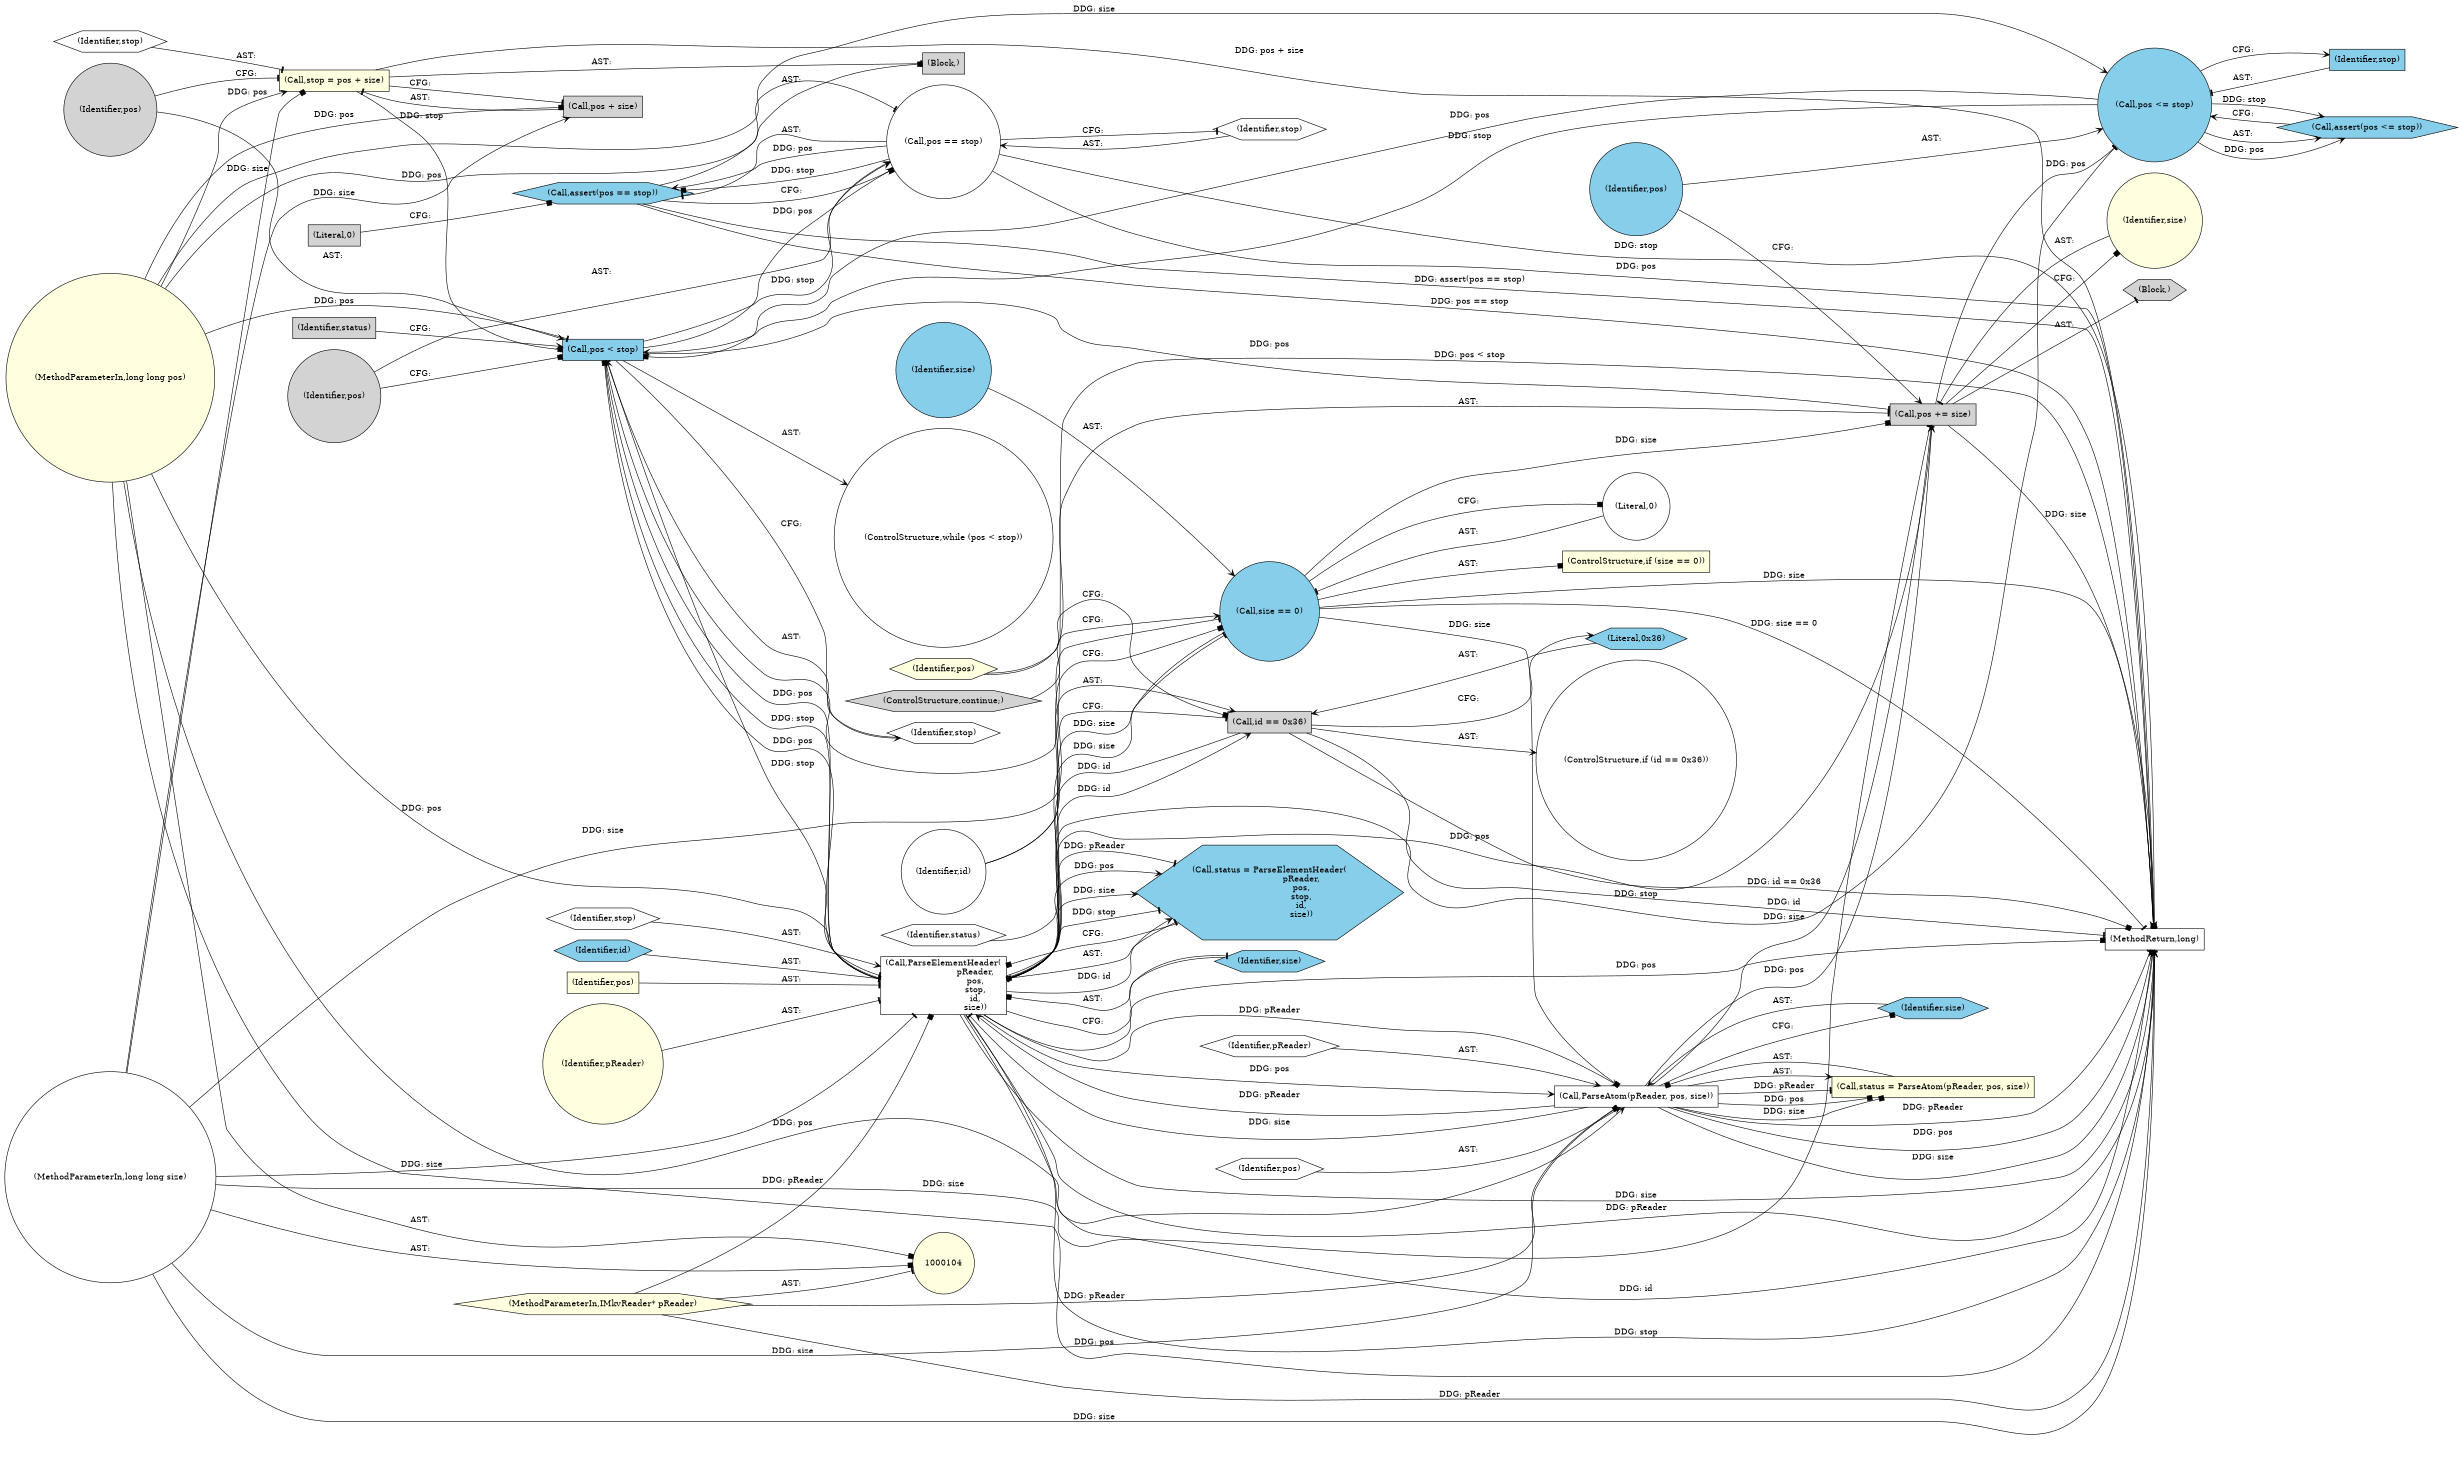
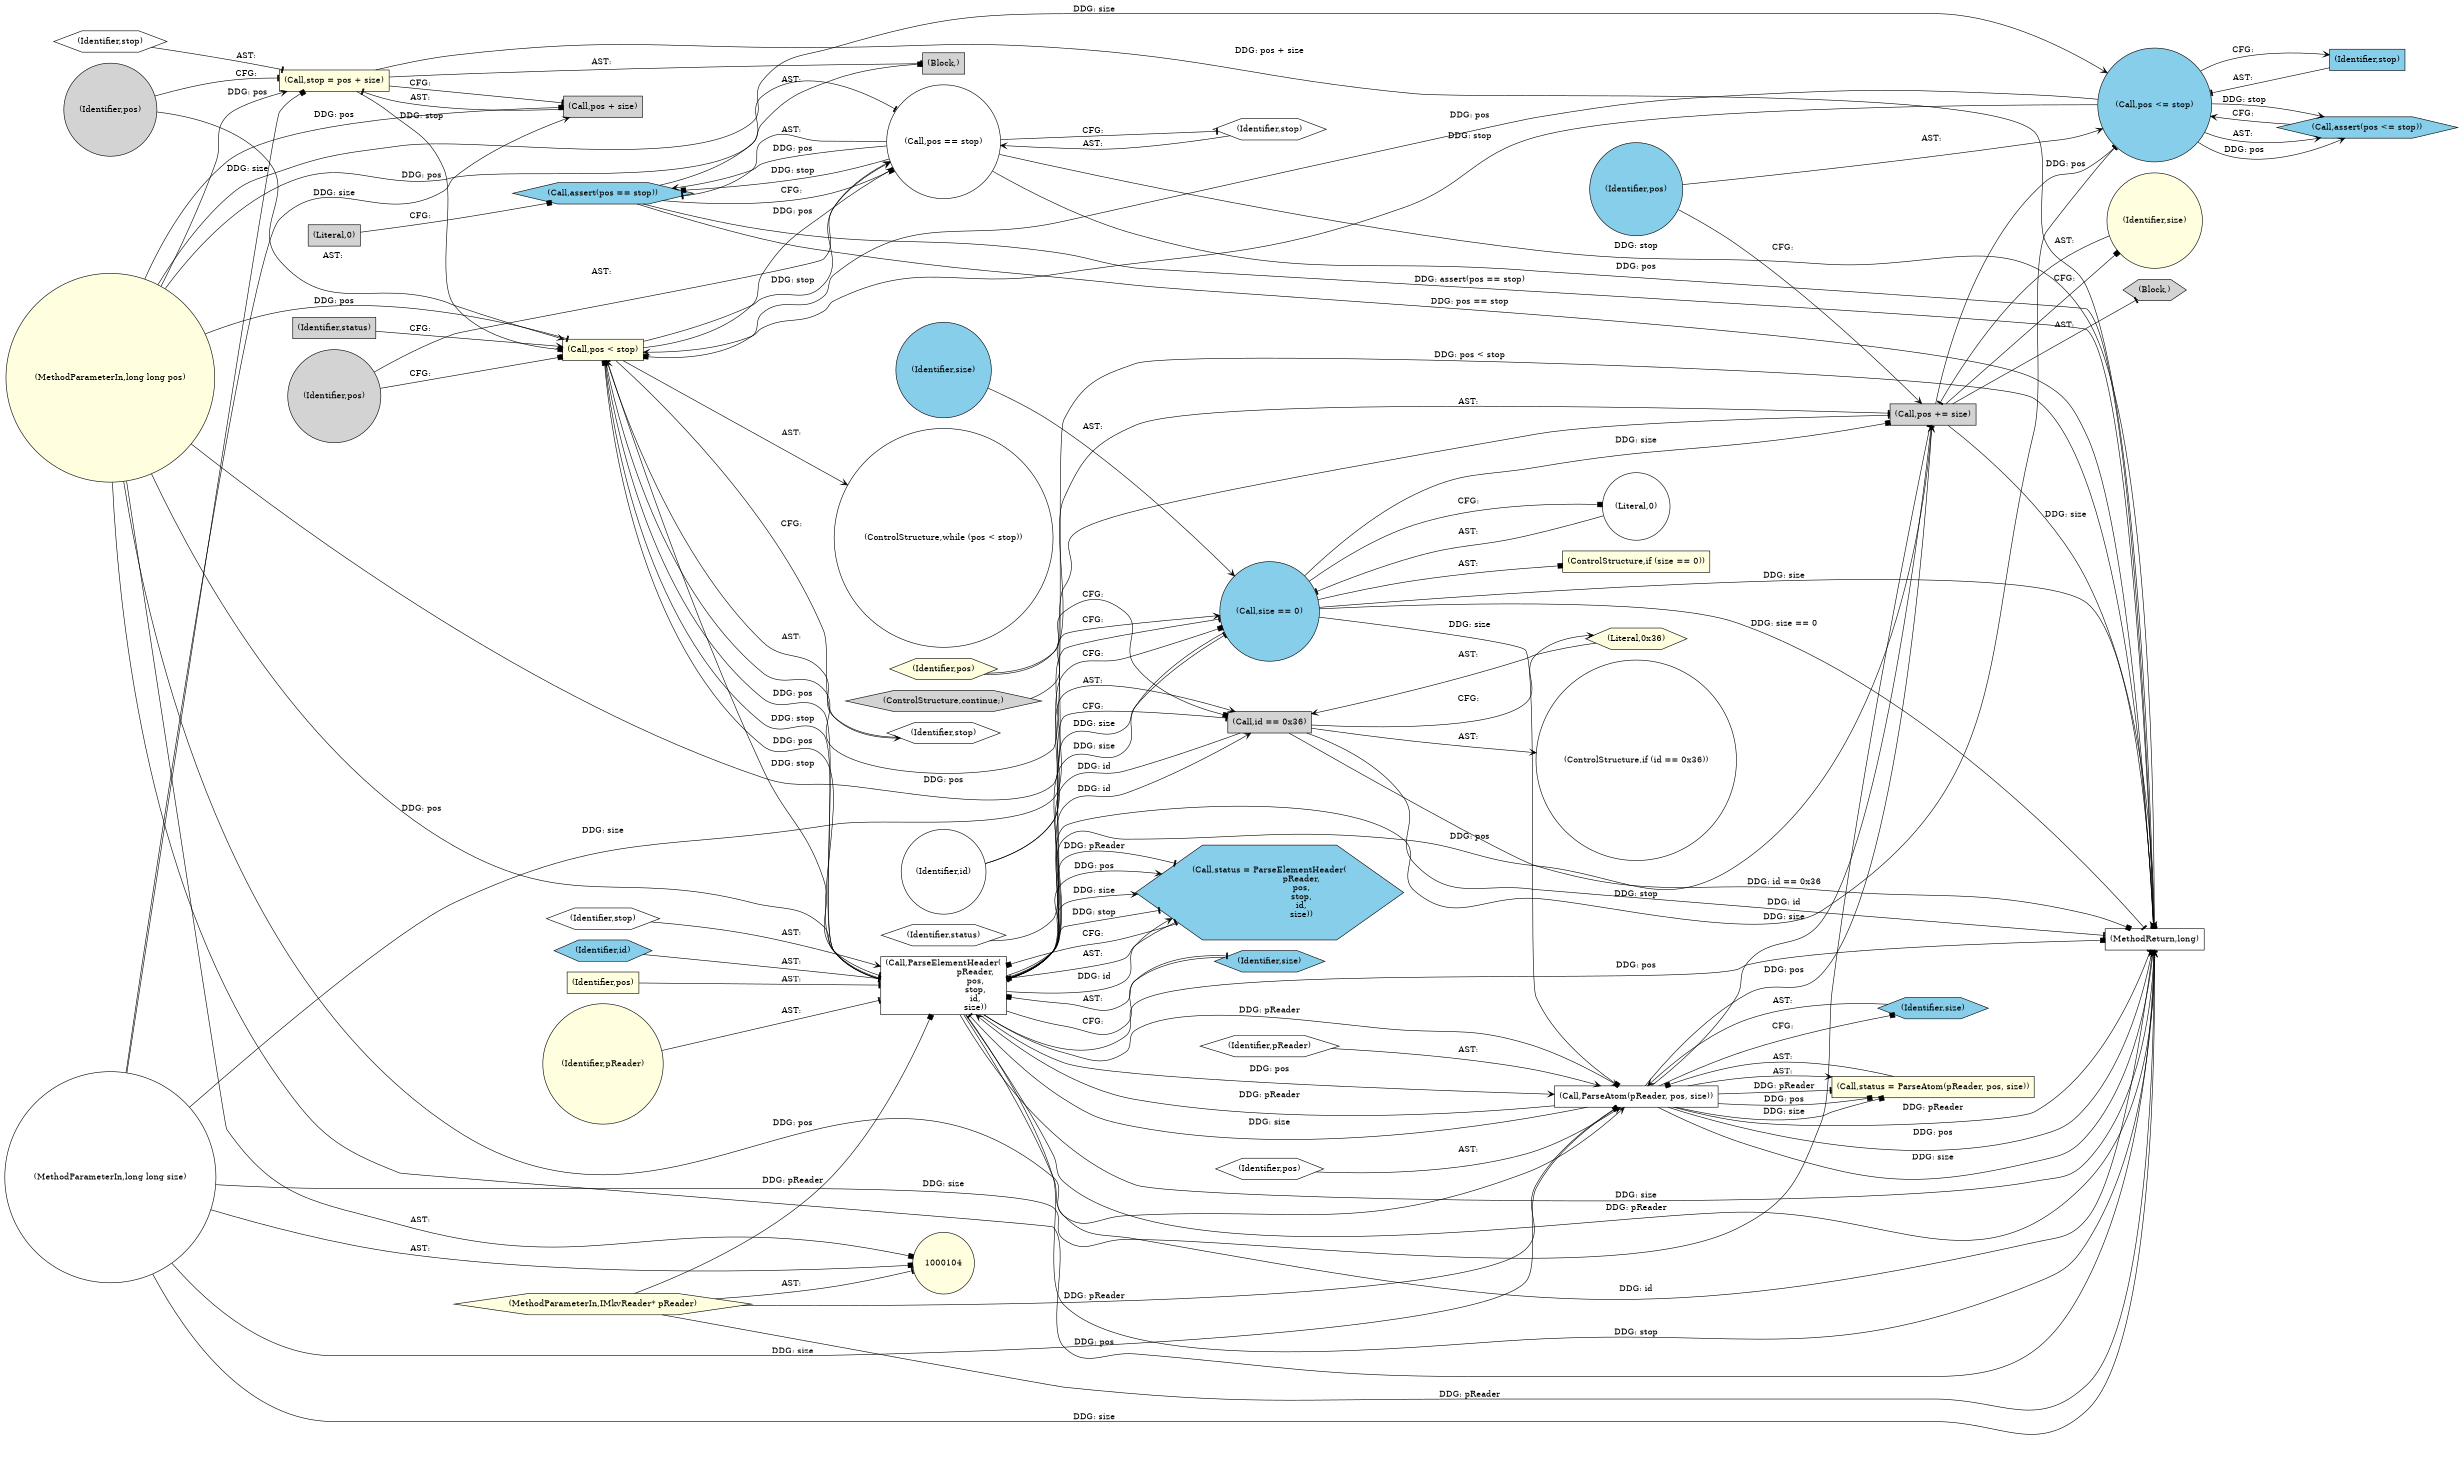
node "(Call,pos < stop)": fillcolor skyblue -> lightyellow
edge "(Call,pos < stop)" -> "(Call,pos += size)": now "(MethodParameterIn,long long pos)" -> "(Call,pos += size)"
node "(Literal,0x36)": fillcolor skyblue -> lightyellow
edge "(MethodParameterIn,long long size)" -> "(Call,ParseElementHeader( pReader, pos, stop, id, size))": removed, label "DDG: size"
